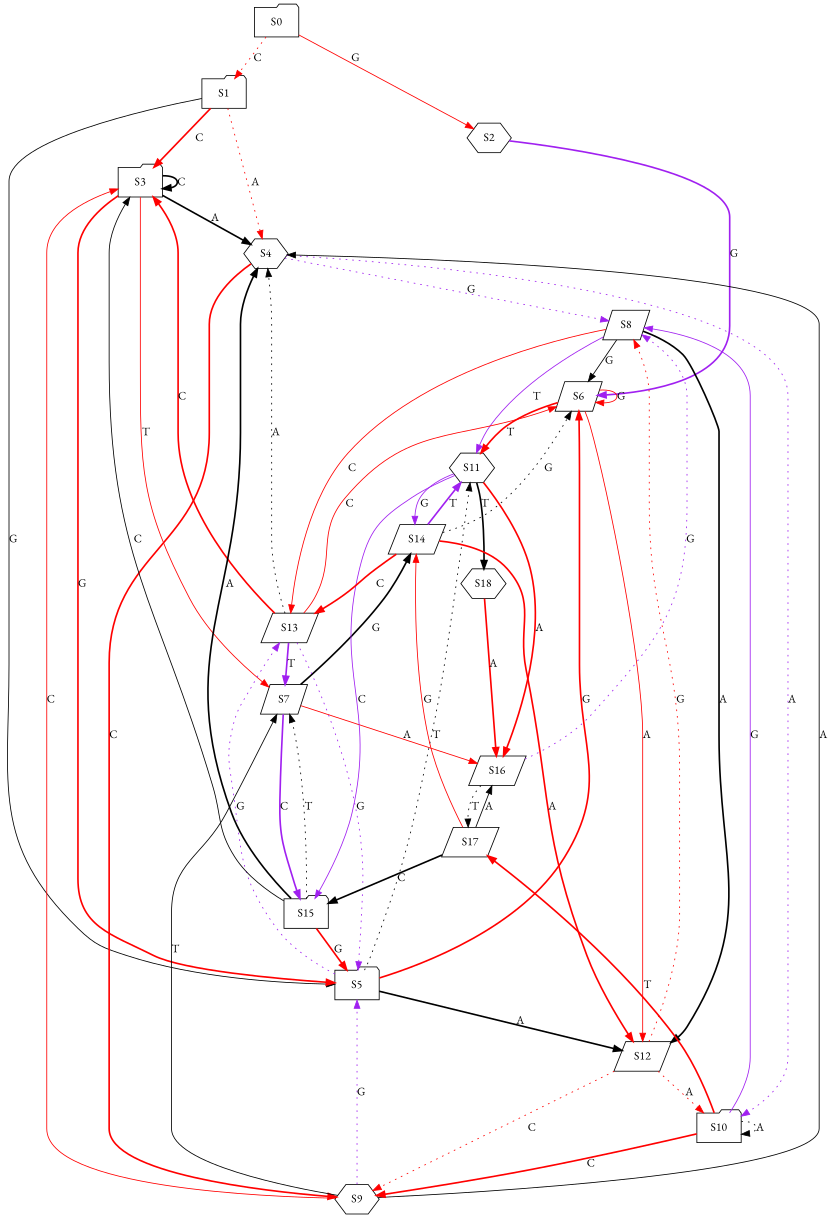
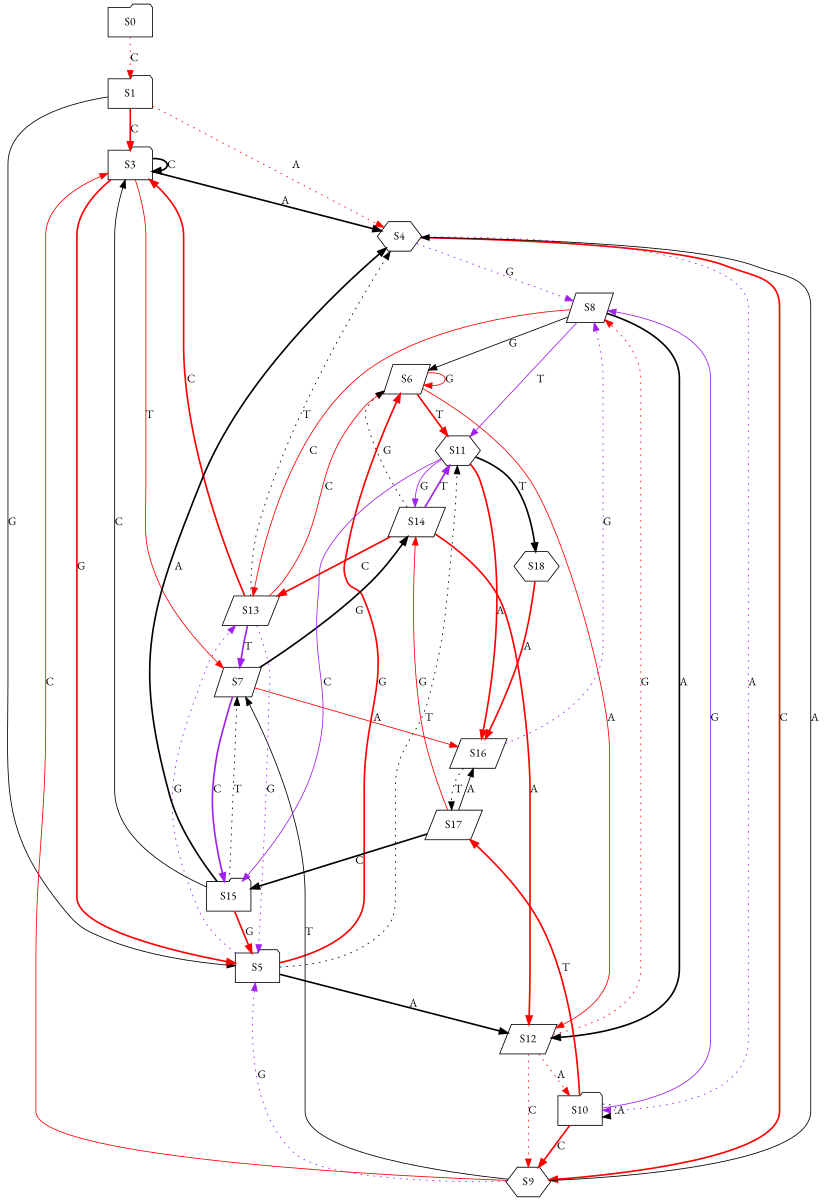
node "S2": removed
edge "S13" -> "S4": label "A" -> "T"
